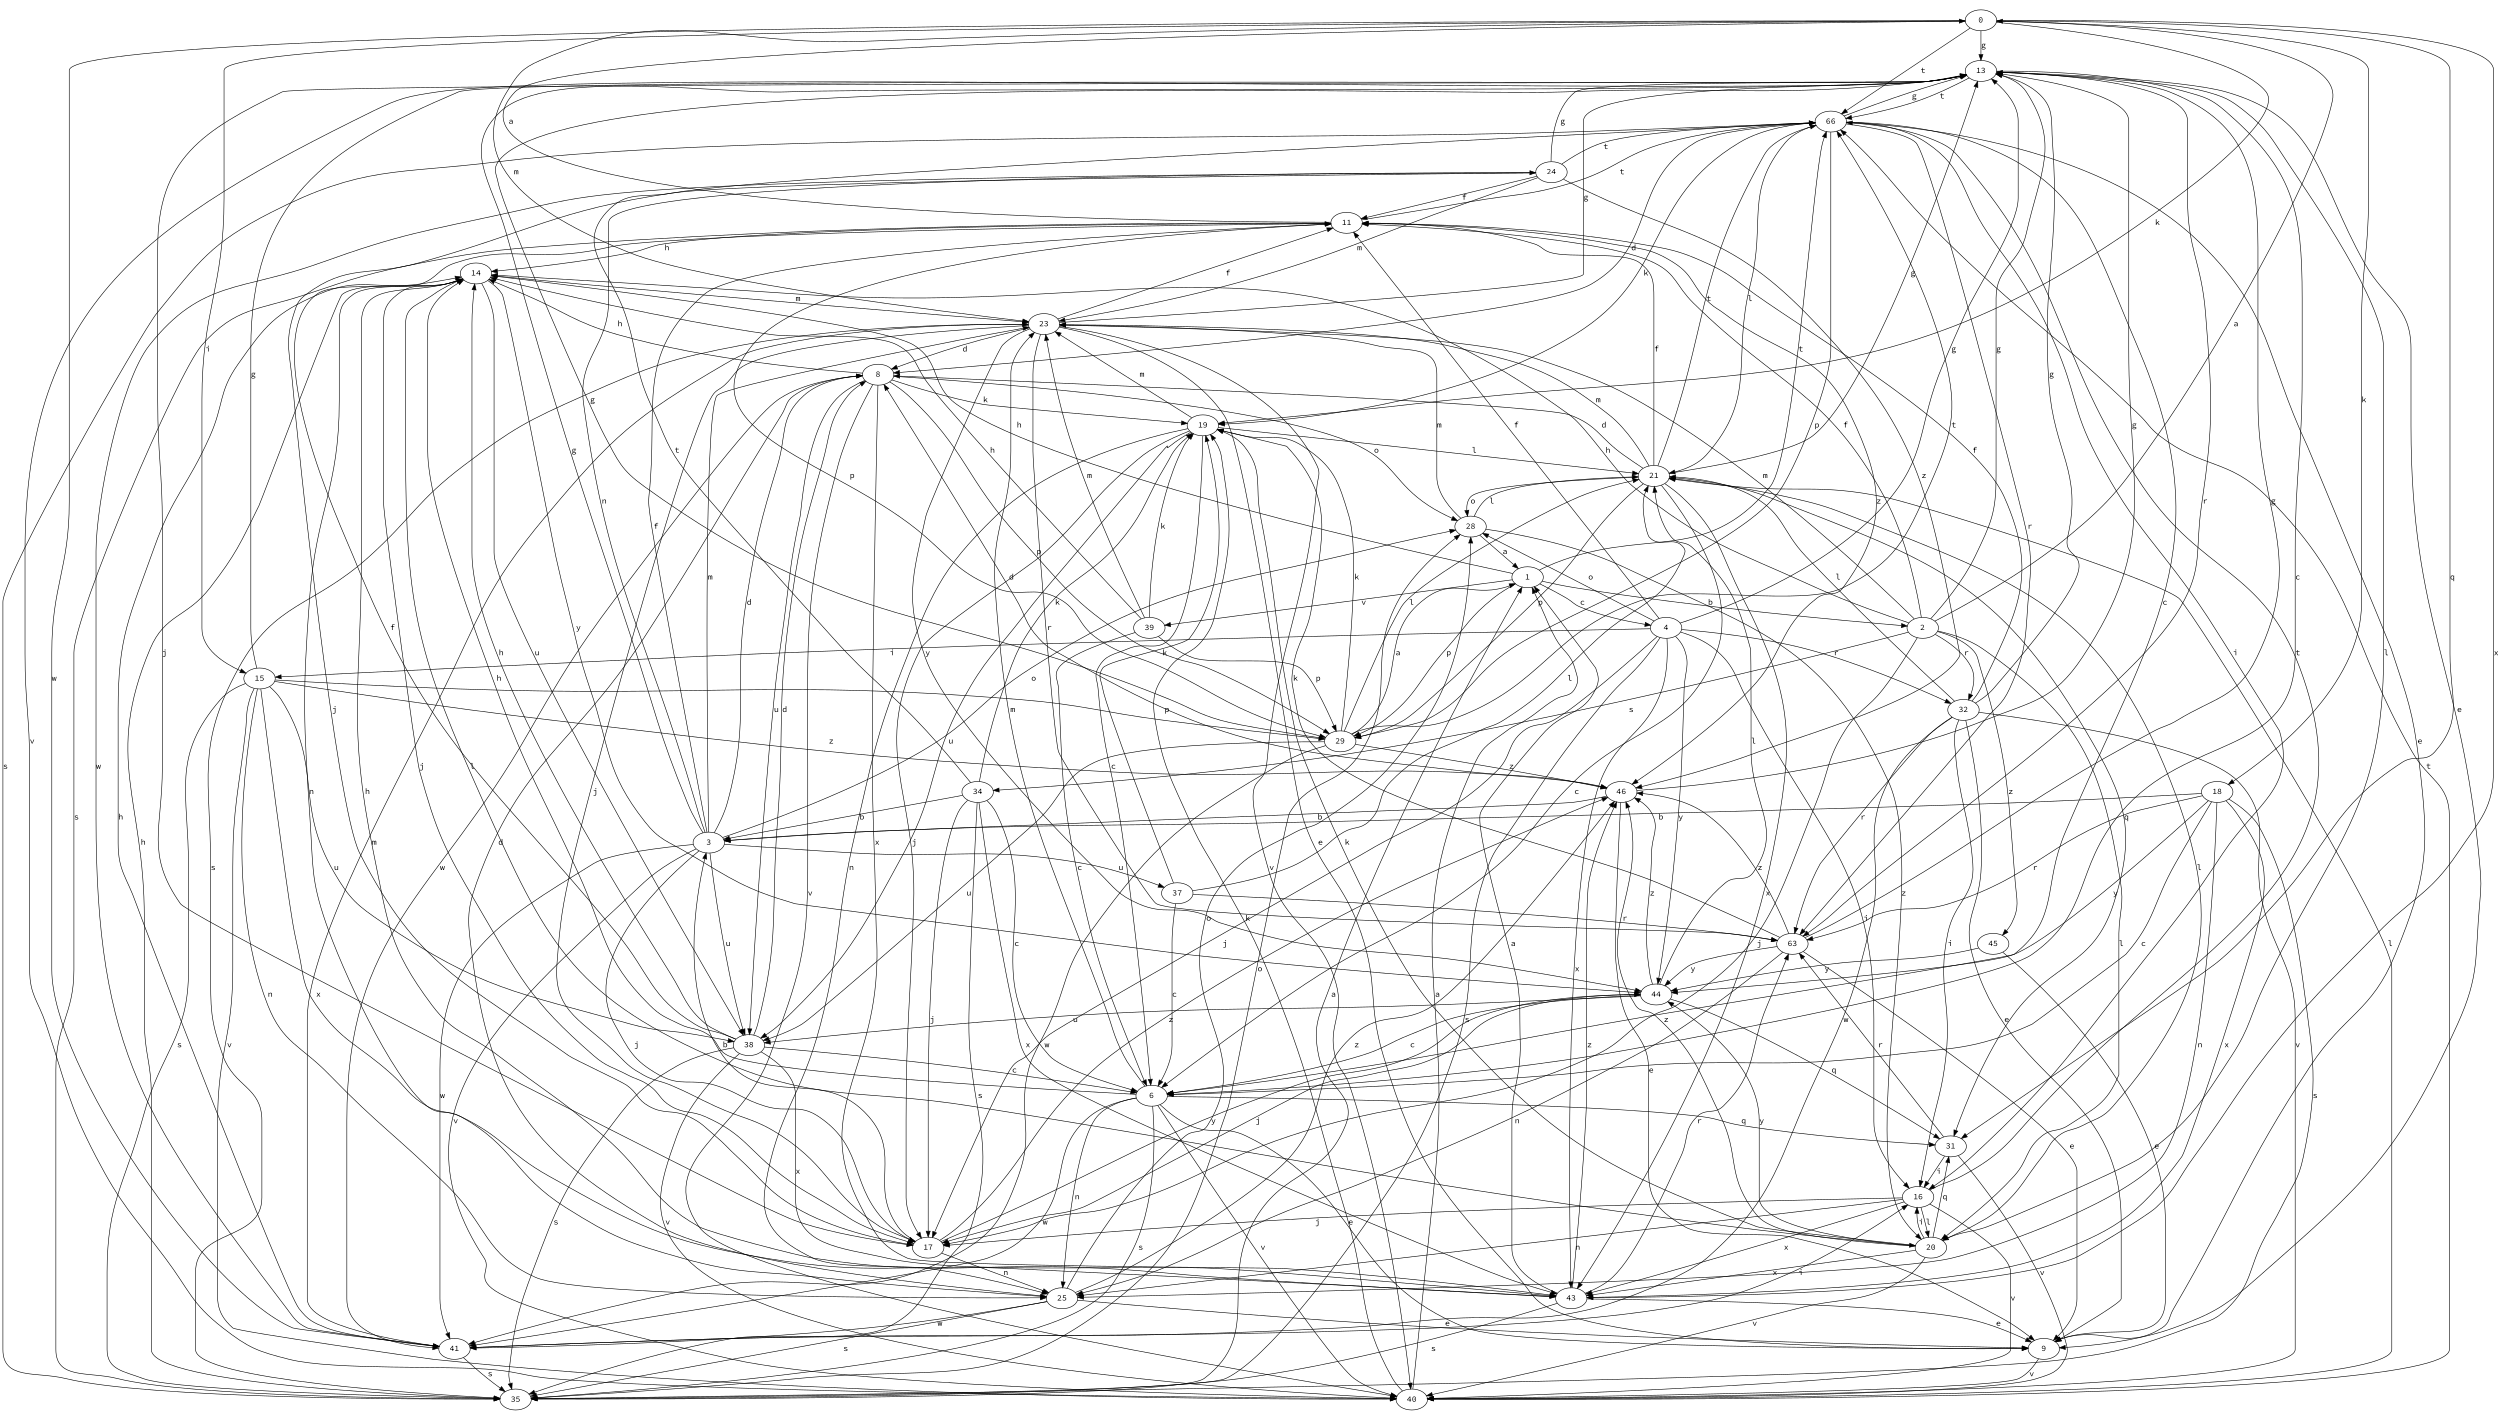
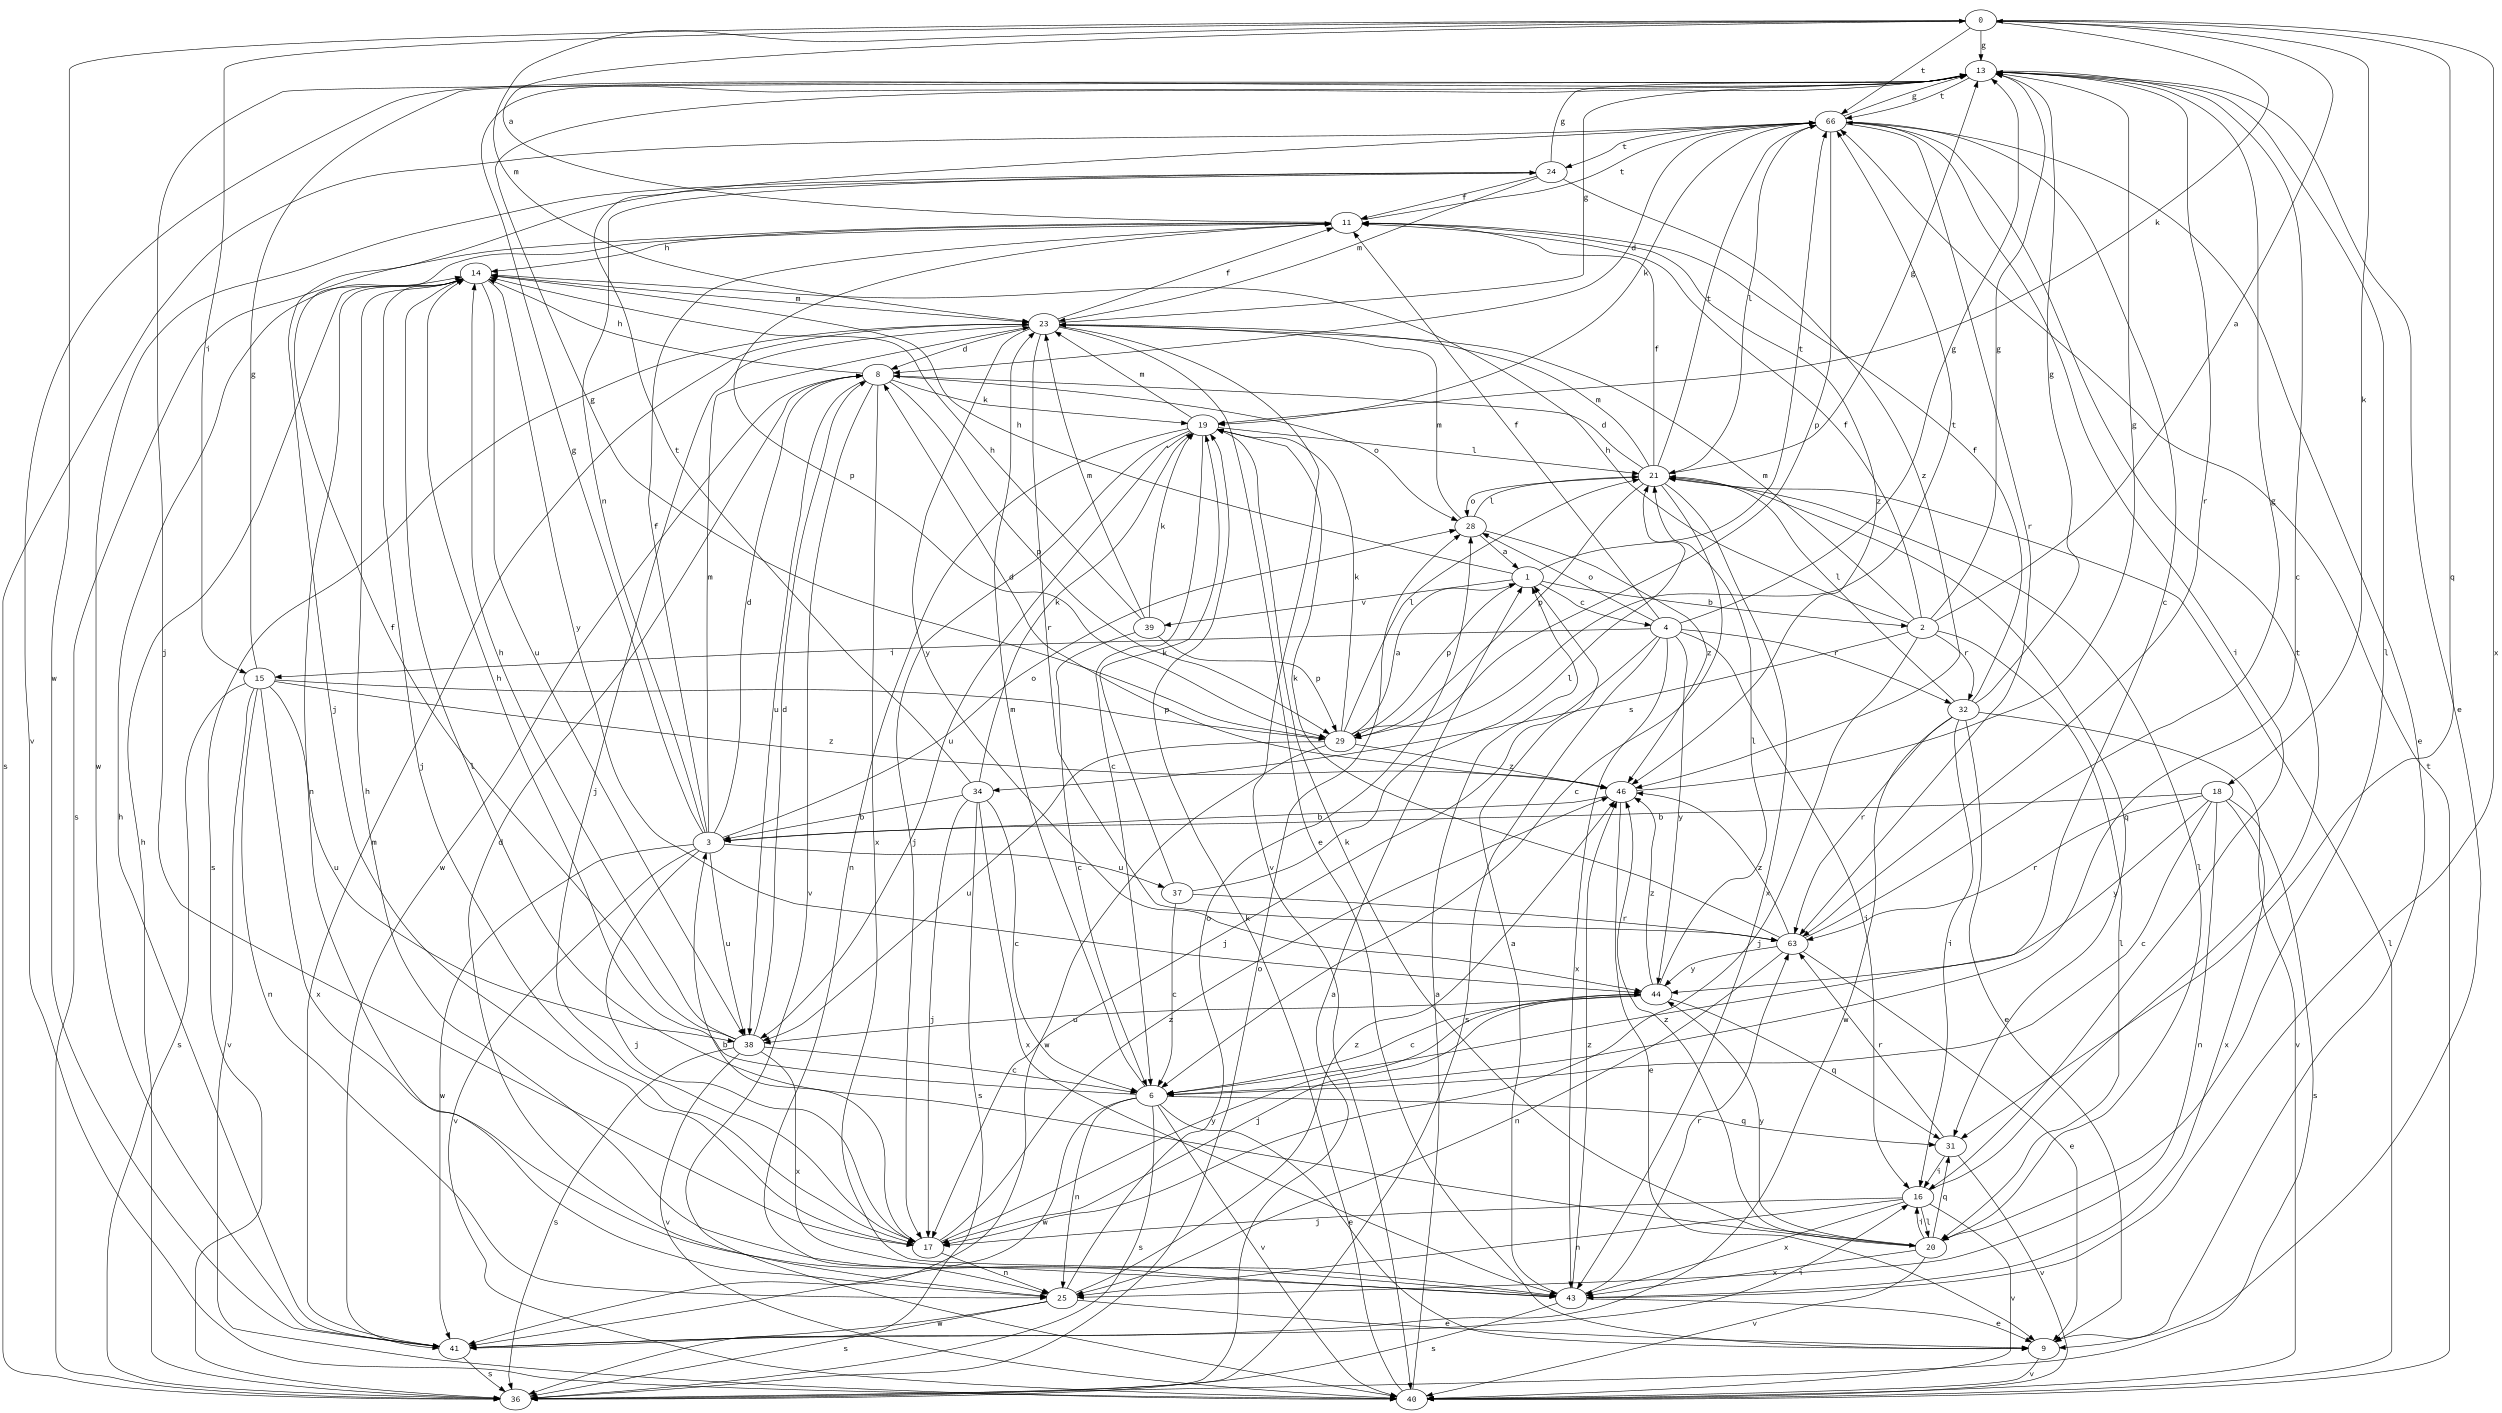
edge "24" -> "66": reversed
edge "28" -> "20": now "28" -> "46"
node "45": removed
node "35": label "35" -> "36"
